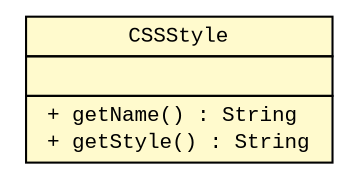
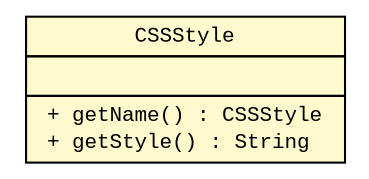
node "CSSStyle": text "+ getName() : String" -> "+ getName() : CSSStyle"
